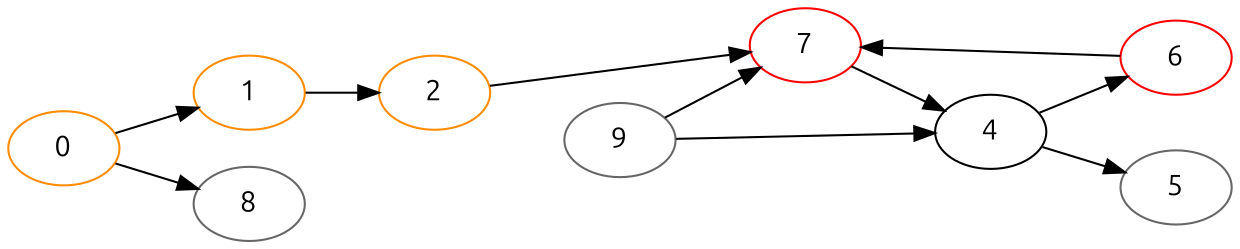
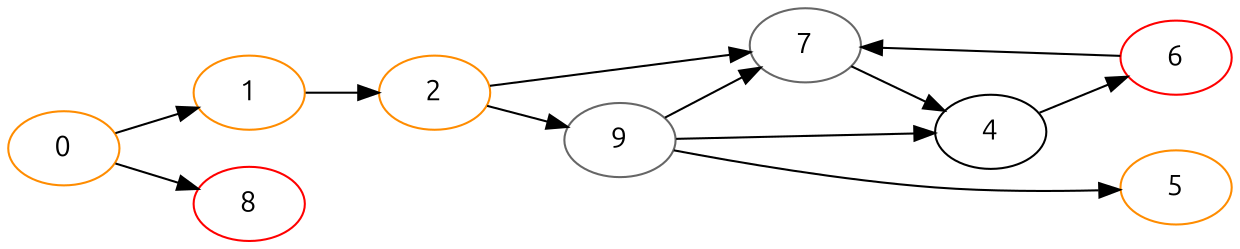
node "7": color red -> gray40
edge "2" -> "9": added
edge "4" -> "5": now "9" -> "5"
node "5": color gray40 -> darkorange
node "8": color gray40 -> red
